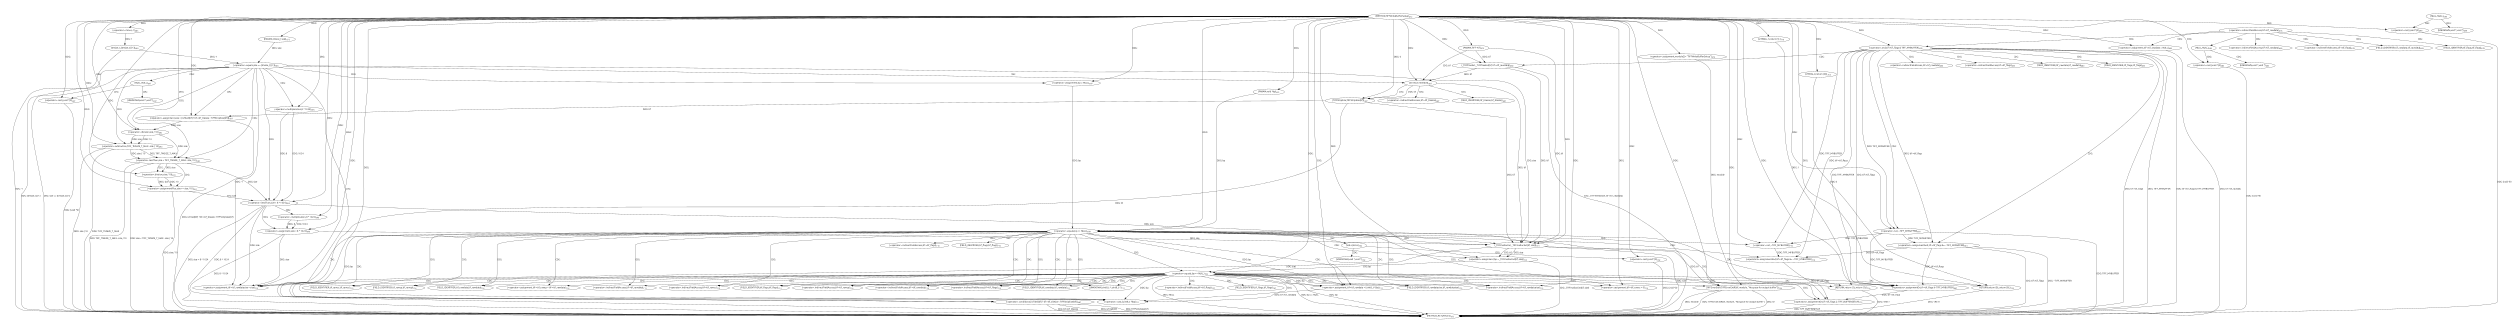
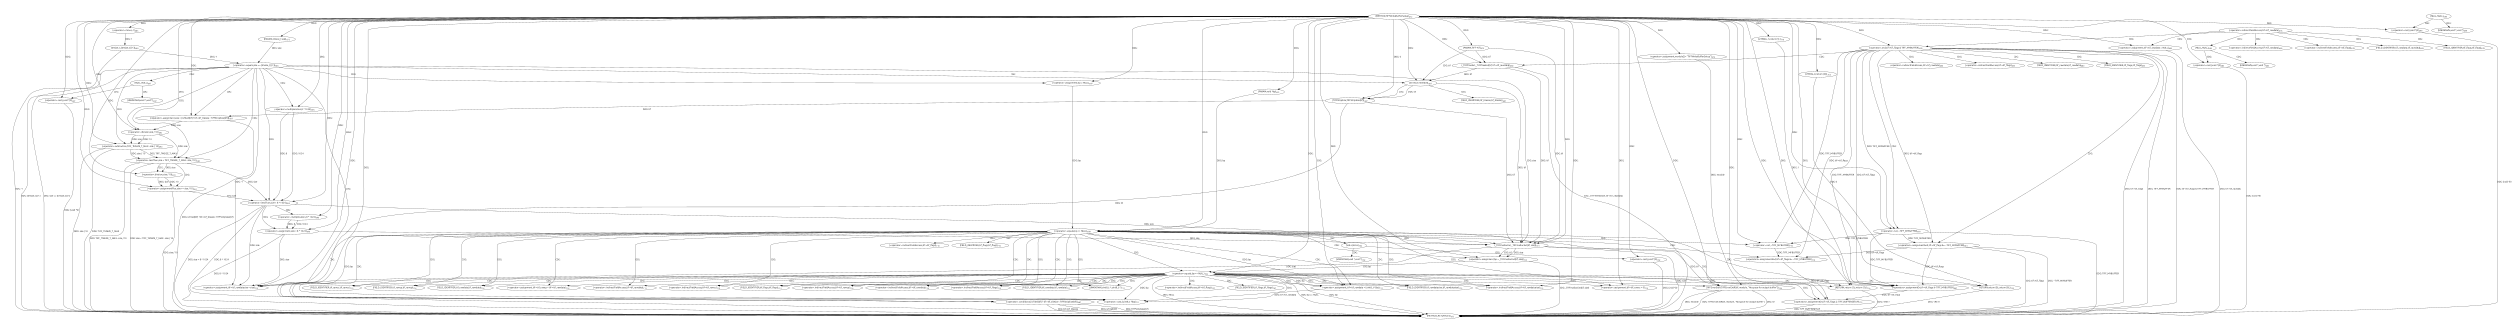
edge "(METHOD,TIFFWriteBufferSetup)" -> "(RETURN,return (1);,return (1);)": added, label "DDG:"
node "(<operator>.indirectFieldAccess,tif->tif_tilesize)": removed
